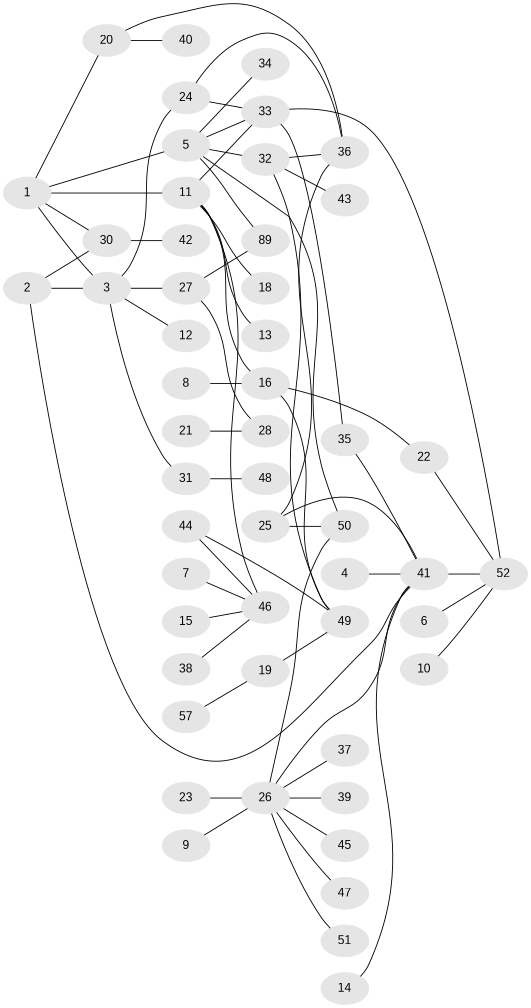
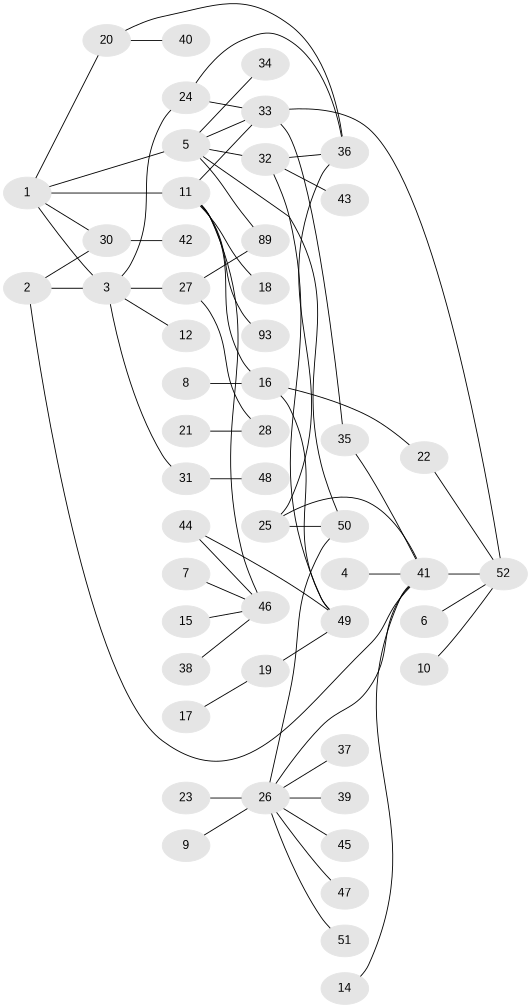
node "13": label "13" -> "93"
node "57": label "57" -> "17"
